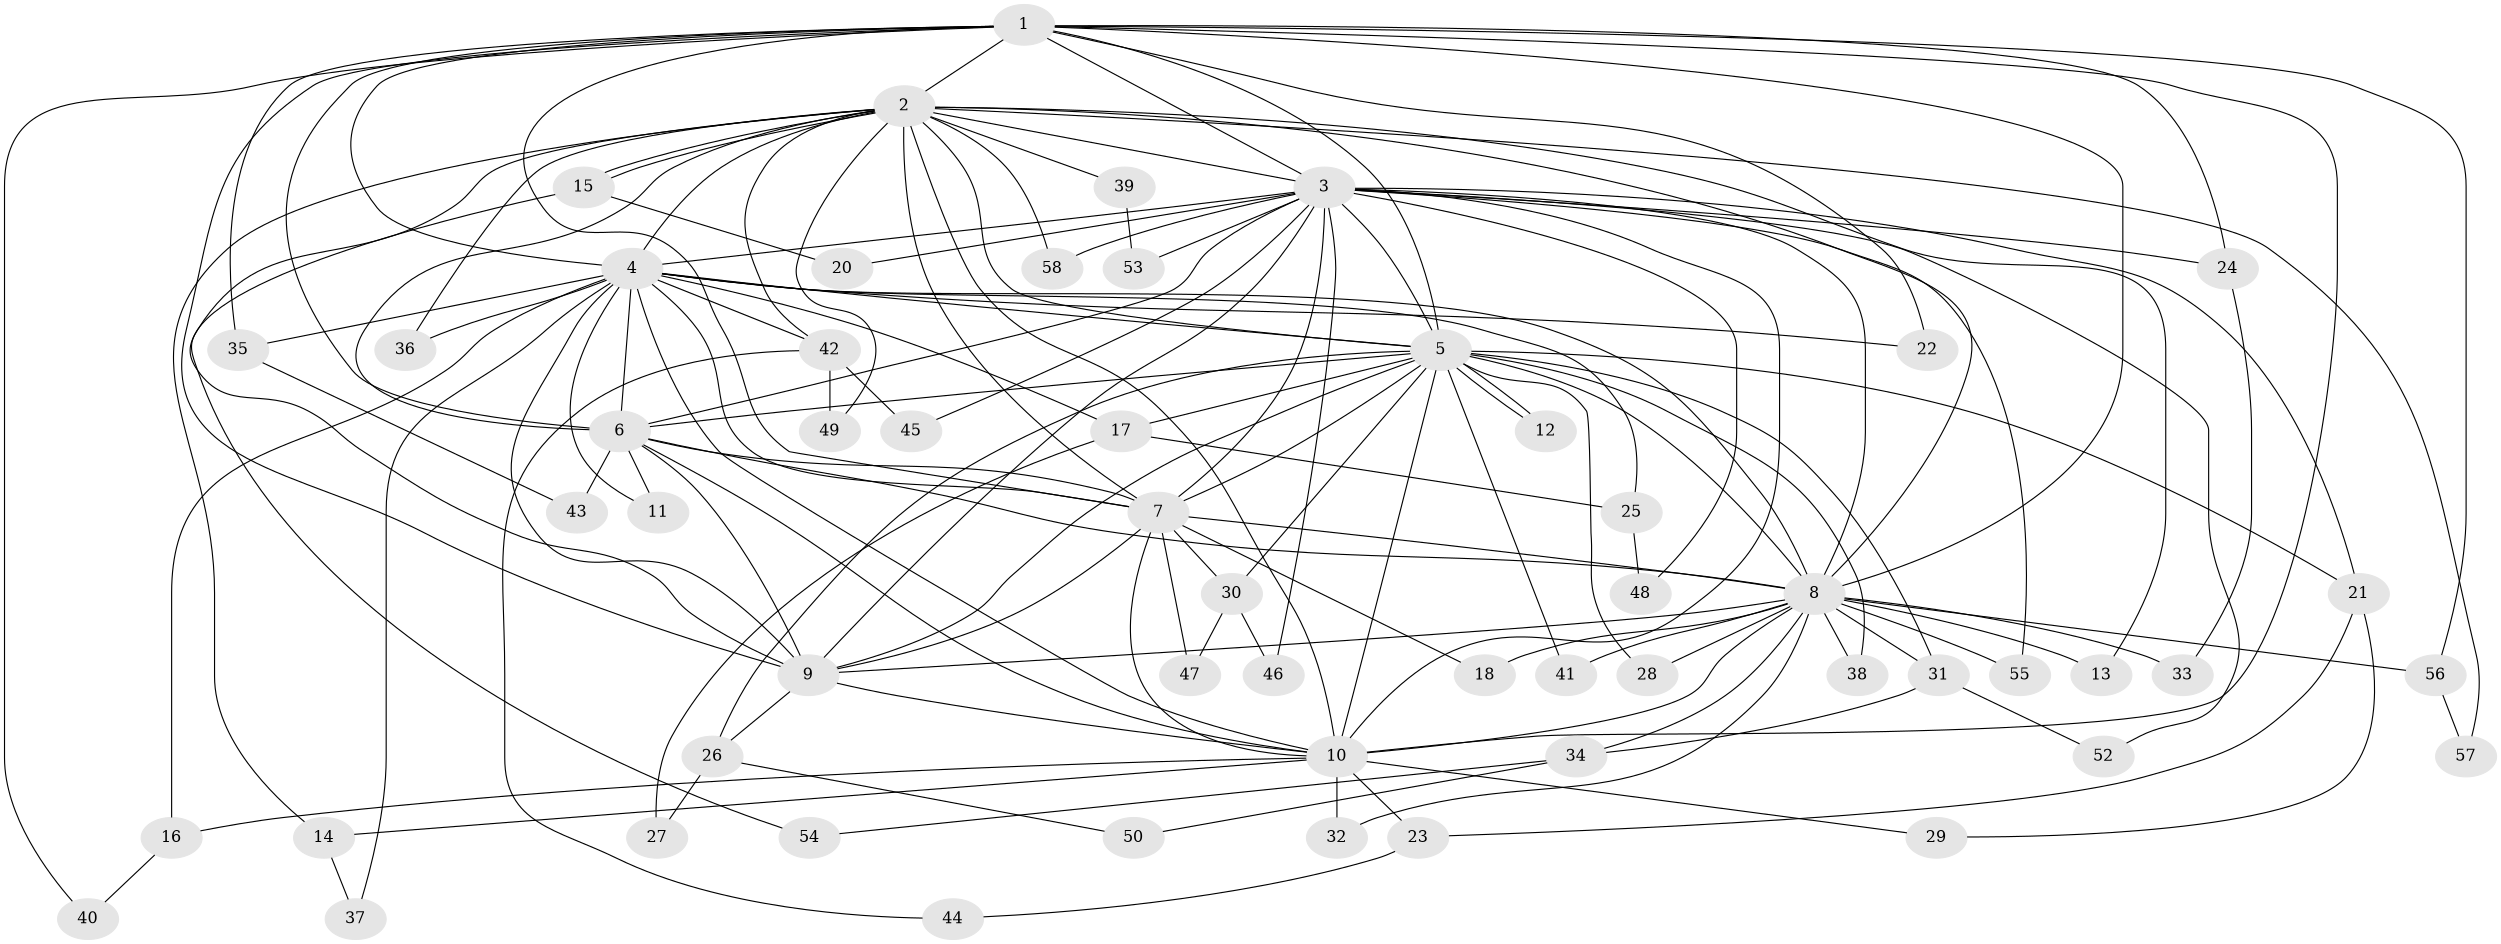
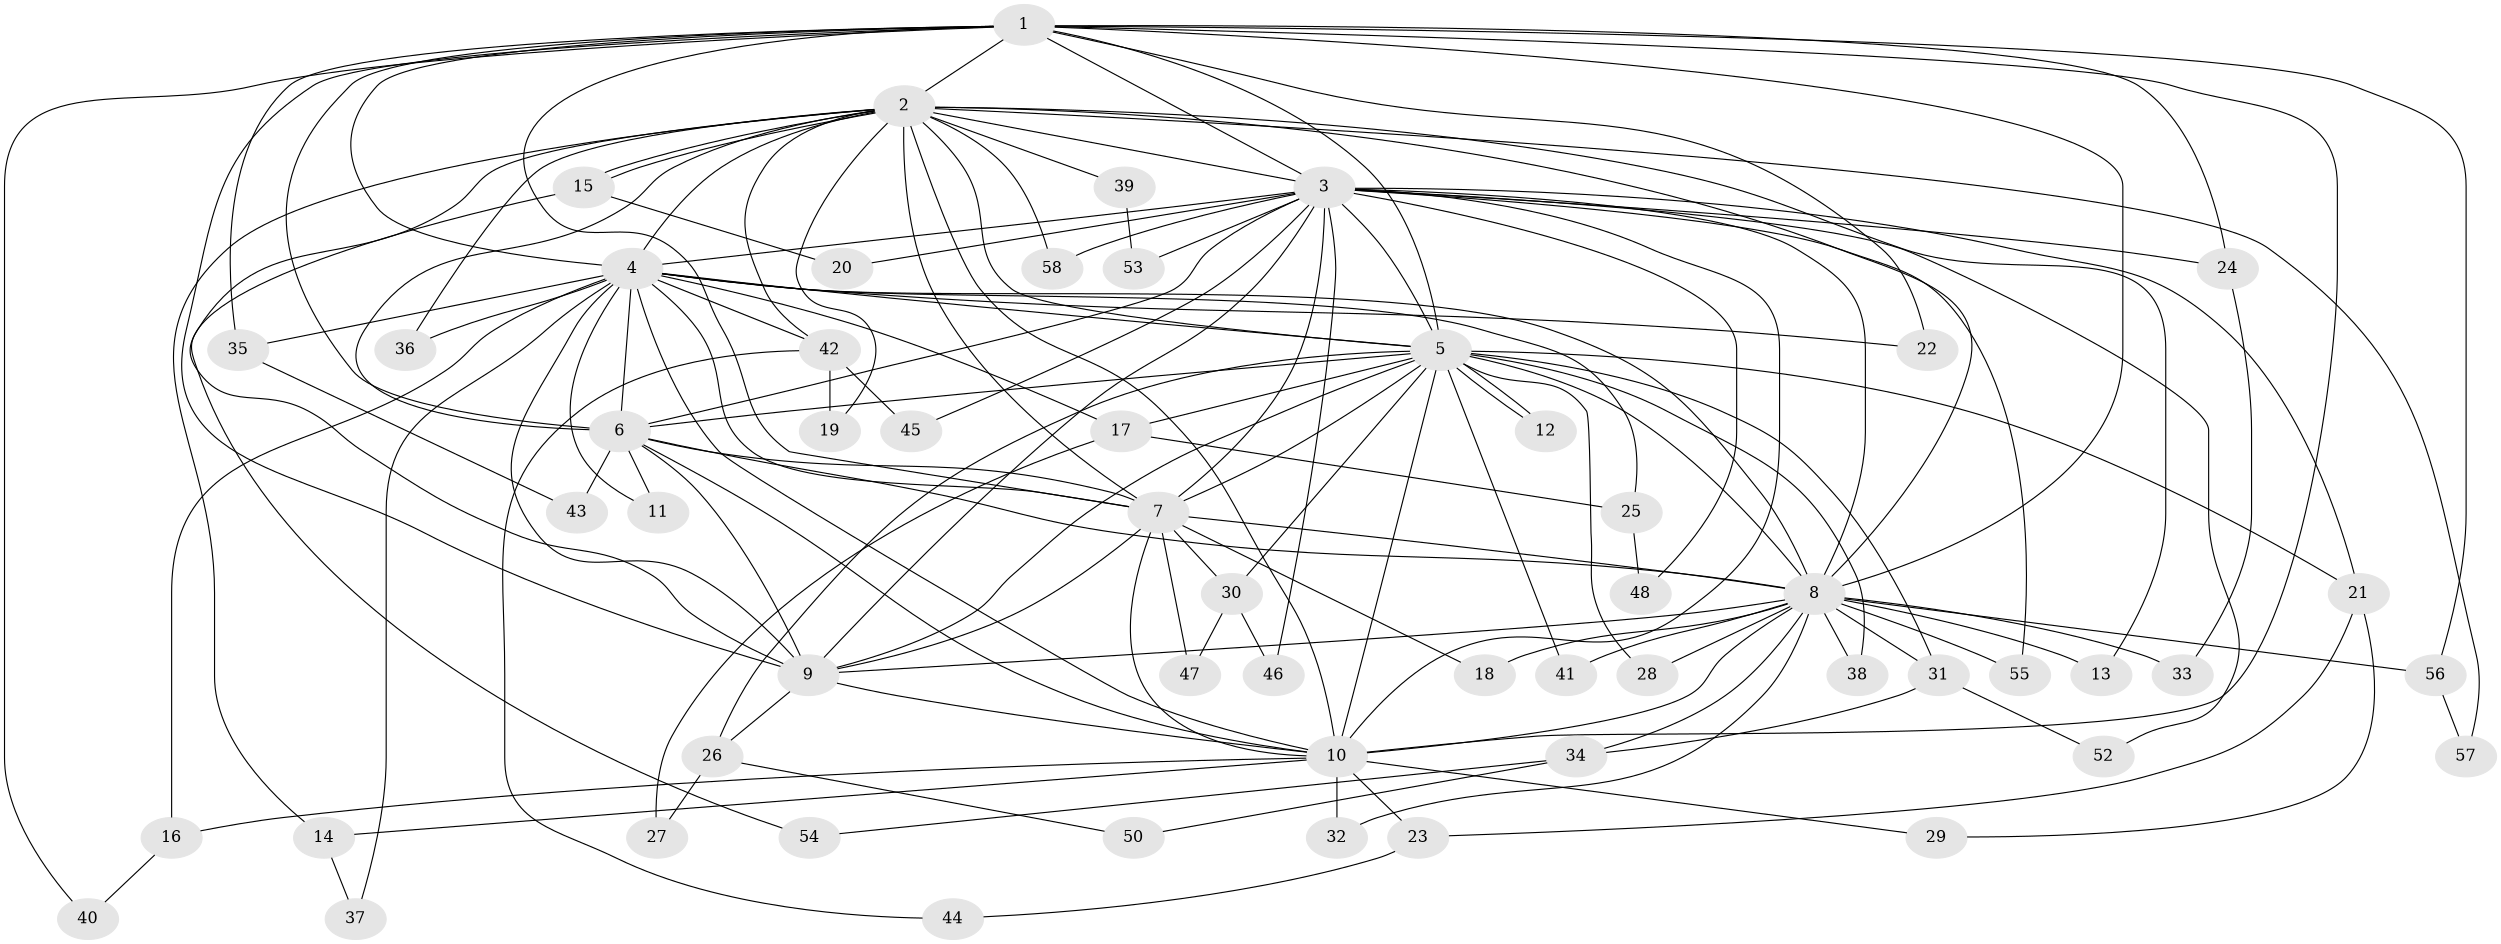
node "49": label "49" -> "19"
